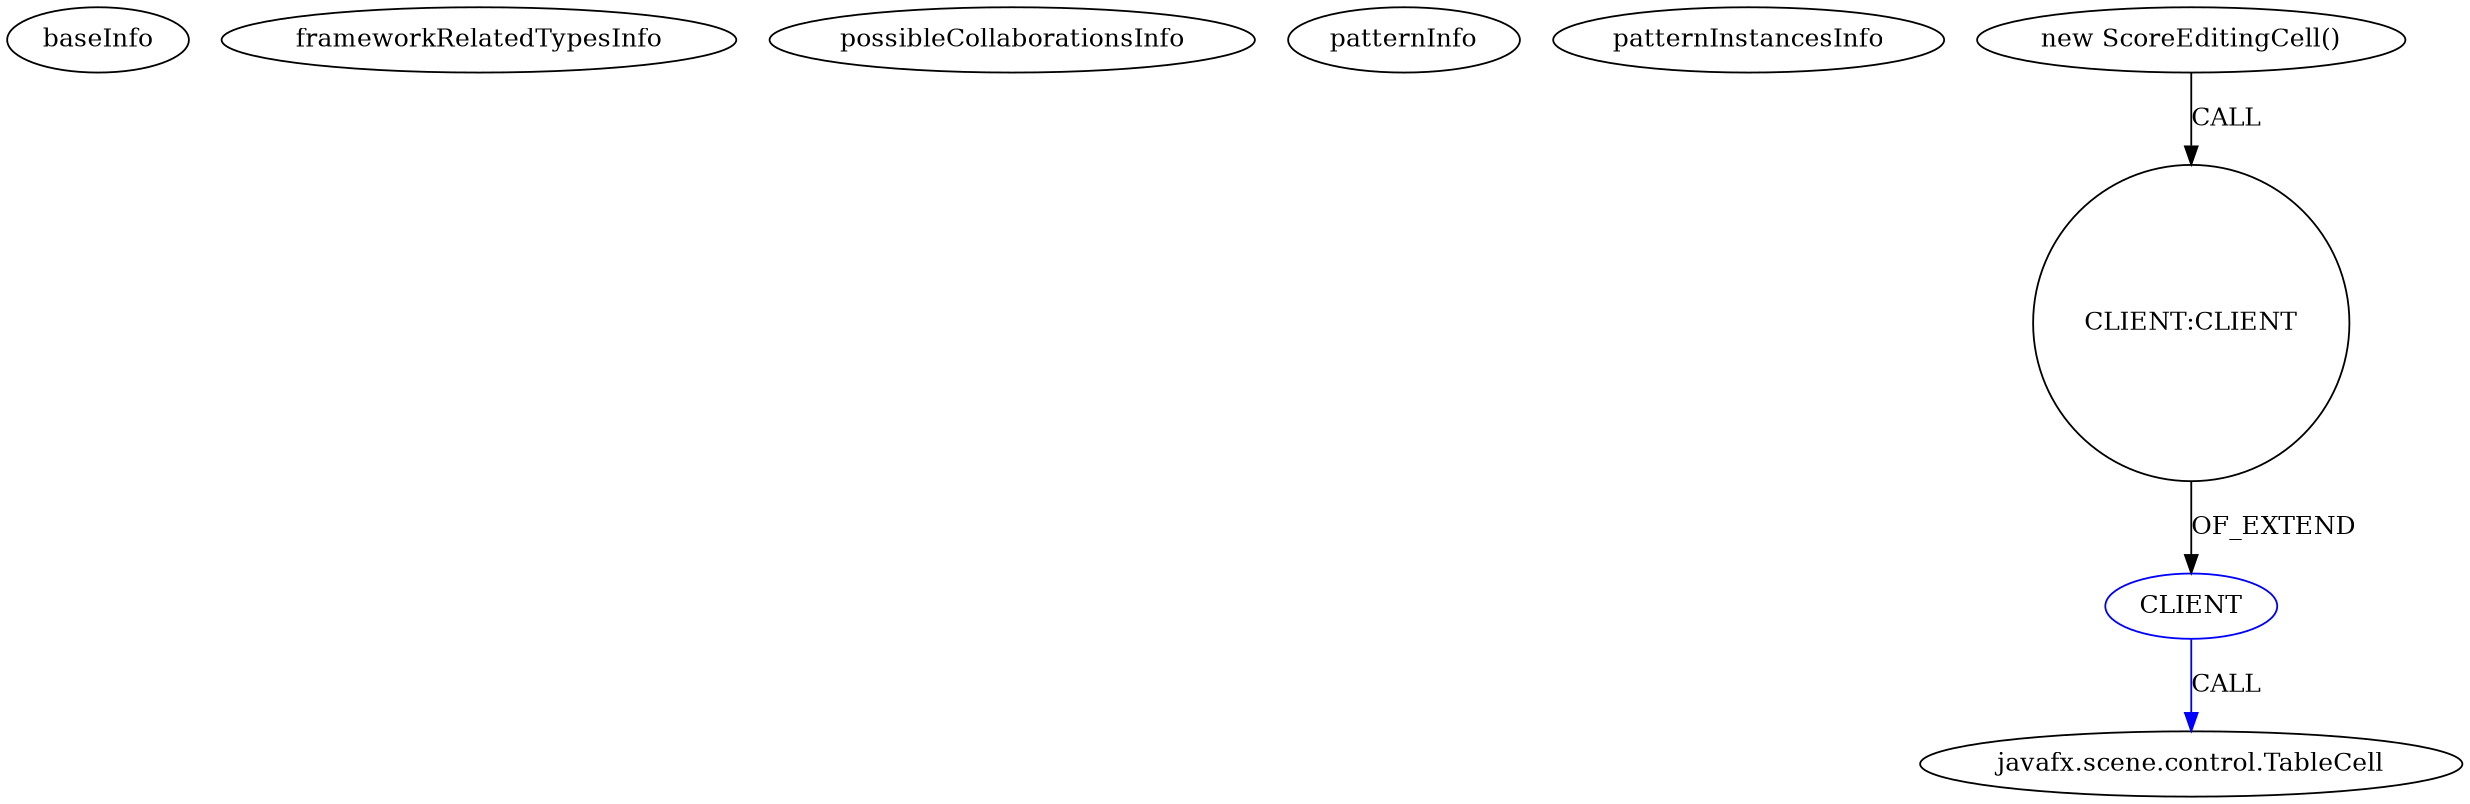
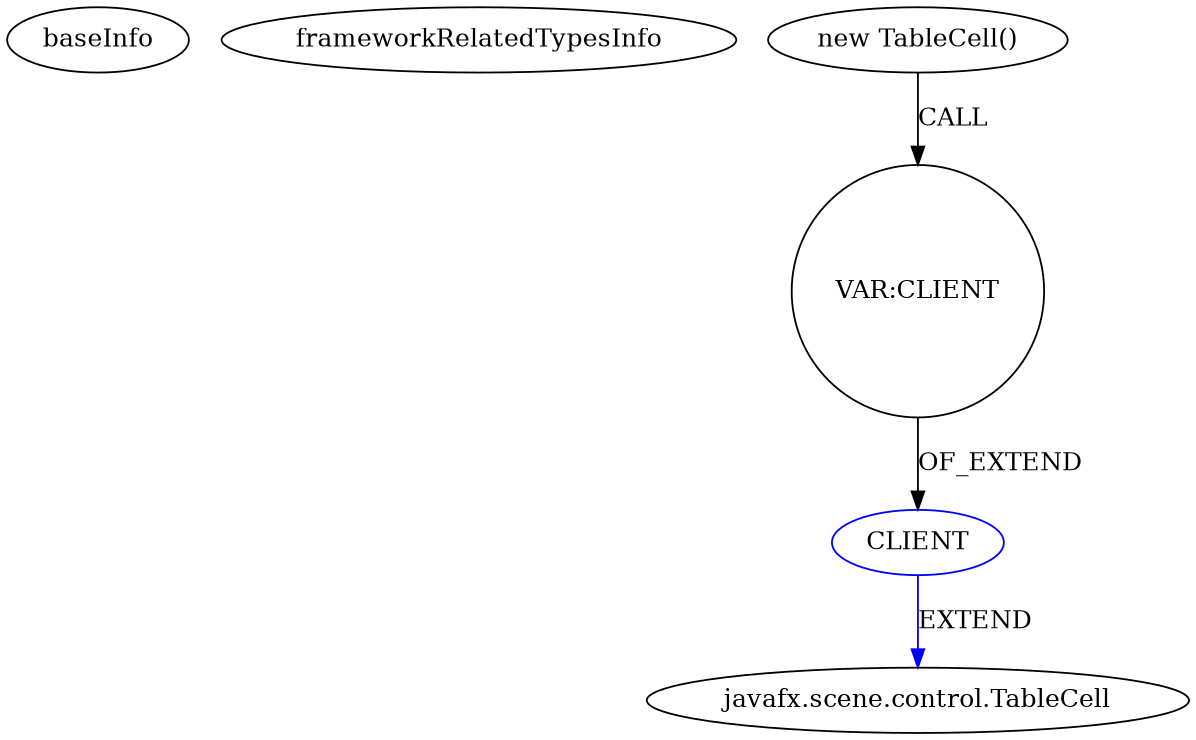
node "possibleCollaborationsInfo": removed
node "patternInfo": removed
node "patternInstancesInfo": removed
node "new ScoreEditingCell()": label "new ScoreEditingCell()" -> "new TableCell()"
node "CLIENT:CLIENT": label "CLIENT:CLIENT" -> "VAR:CLIENT"
edge "CLIENT" -> "javafx.scene.control.TableCell": label "CALL" -> "EXTEND"
